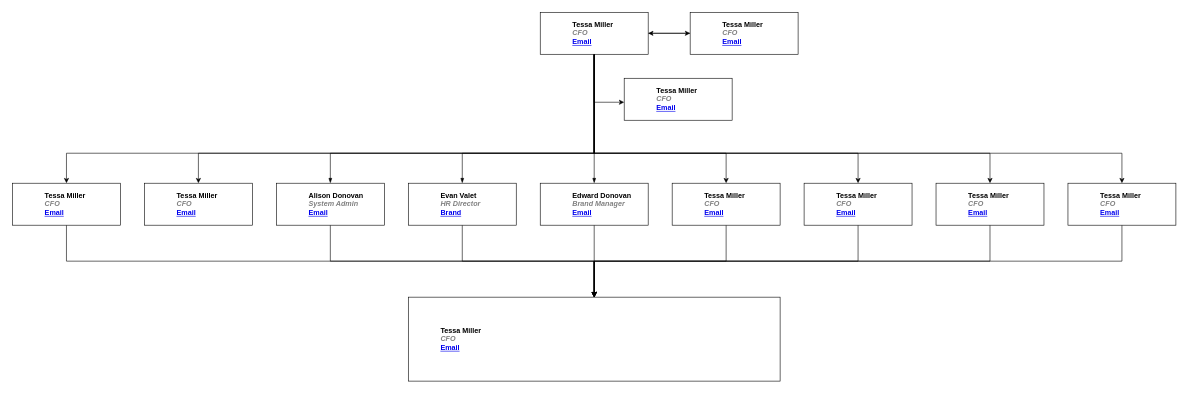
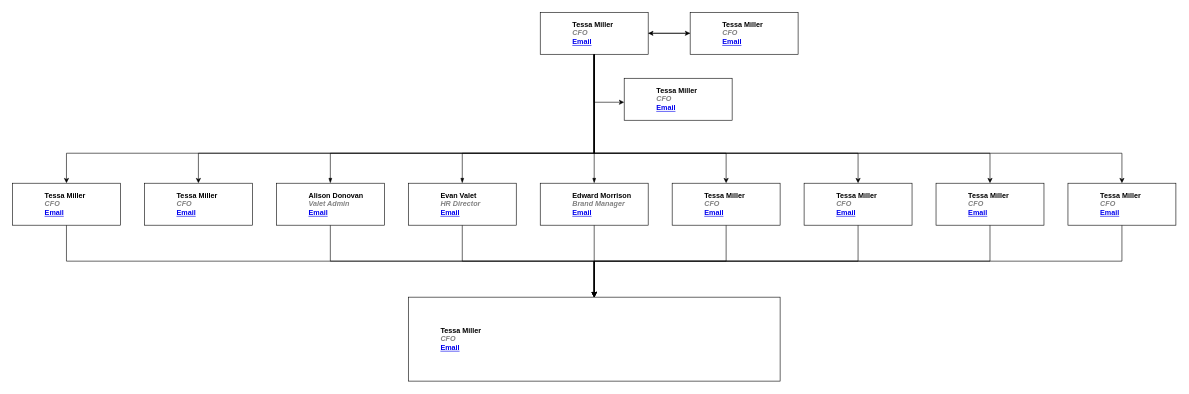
node "Alison Donovan System Admin Email": label "Alison Donovan System Admin Email" -> "Alison Donovan Valet Admin Email"
node "Evan Valet HR Director Brand": label "Evan Valet HR Director Brand" -> "Evan Valet HR Director Email"
node "Edward Donovan Brand Manager Email": label "Edward Donovan Brand Manager Email" -> "Edward Morrison Brand Manager Email"
